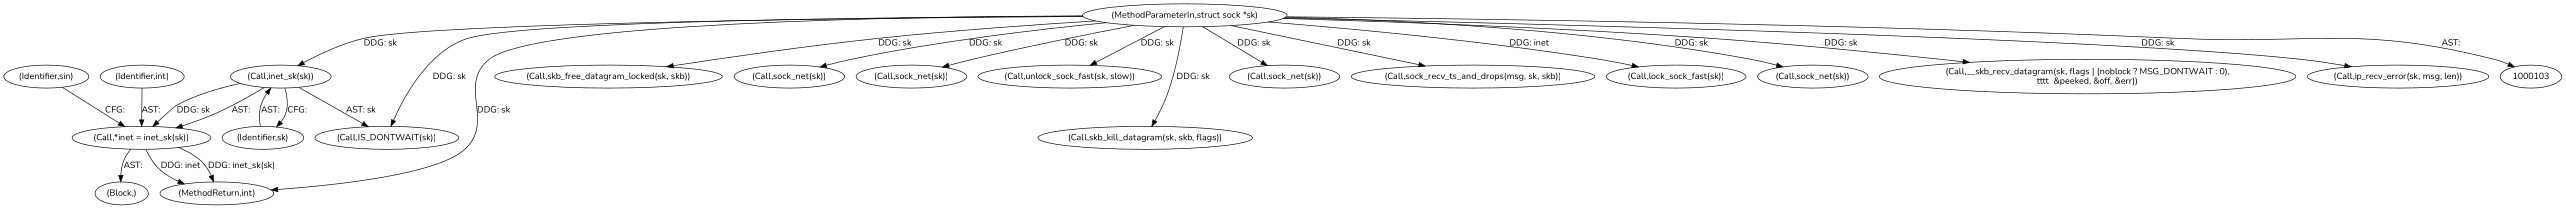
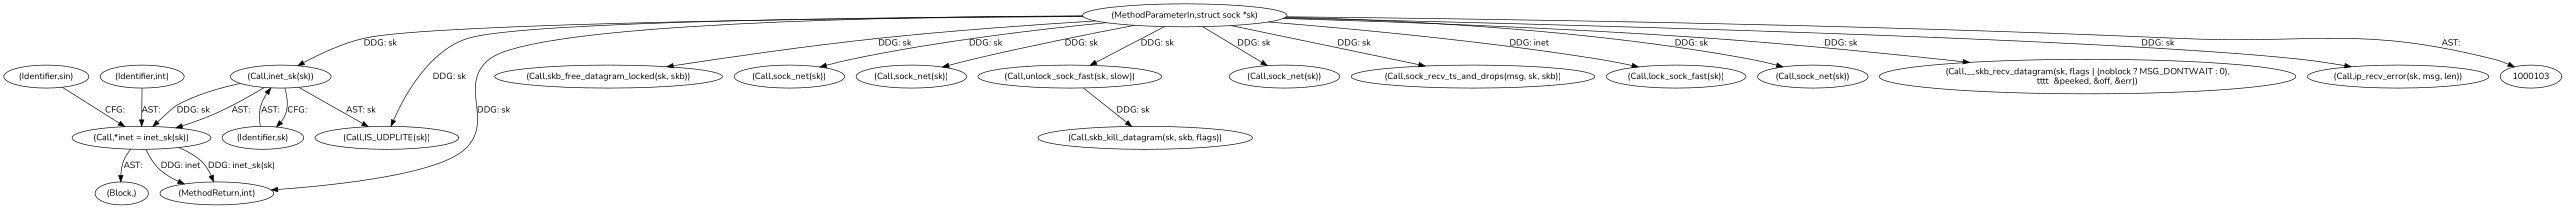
edge "(MethodParameterIn,struct sock *sk)" -> "(Call,skb_kill_datagram(sk, skb, flags))": now "(Call,unlock_sock_fast(sk, slow))" -> "(Call,skb_kill_datagram(sk, skb, flags))"
node "(Call,IS_DONTWAIT(sk))": label "(Call,IS_DONTWAIT(sk))" -> "(Call,IS_UDPLITE(sk))"
